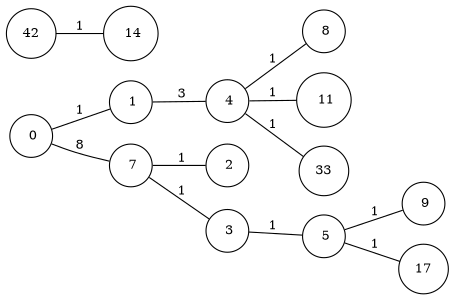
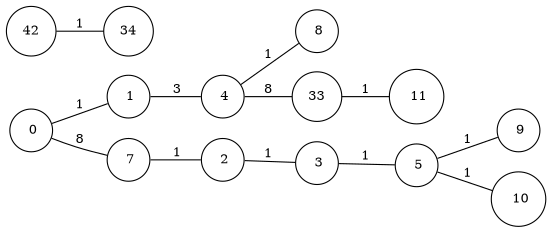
node "14": label "14" -> "34"
edge "11" -- "4": now "11" -- "33"
edge "4" -- "33": label "1" -> "8"
edge "7" -- "3": now "2" -- "3"
node "17": label "17" -> "10"
